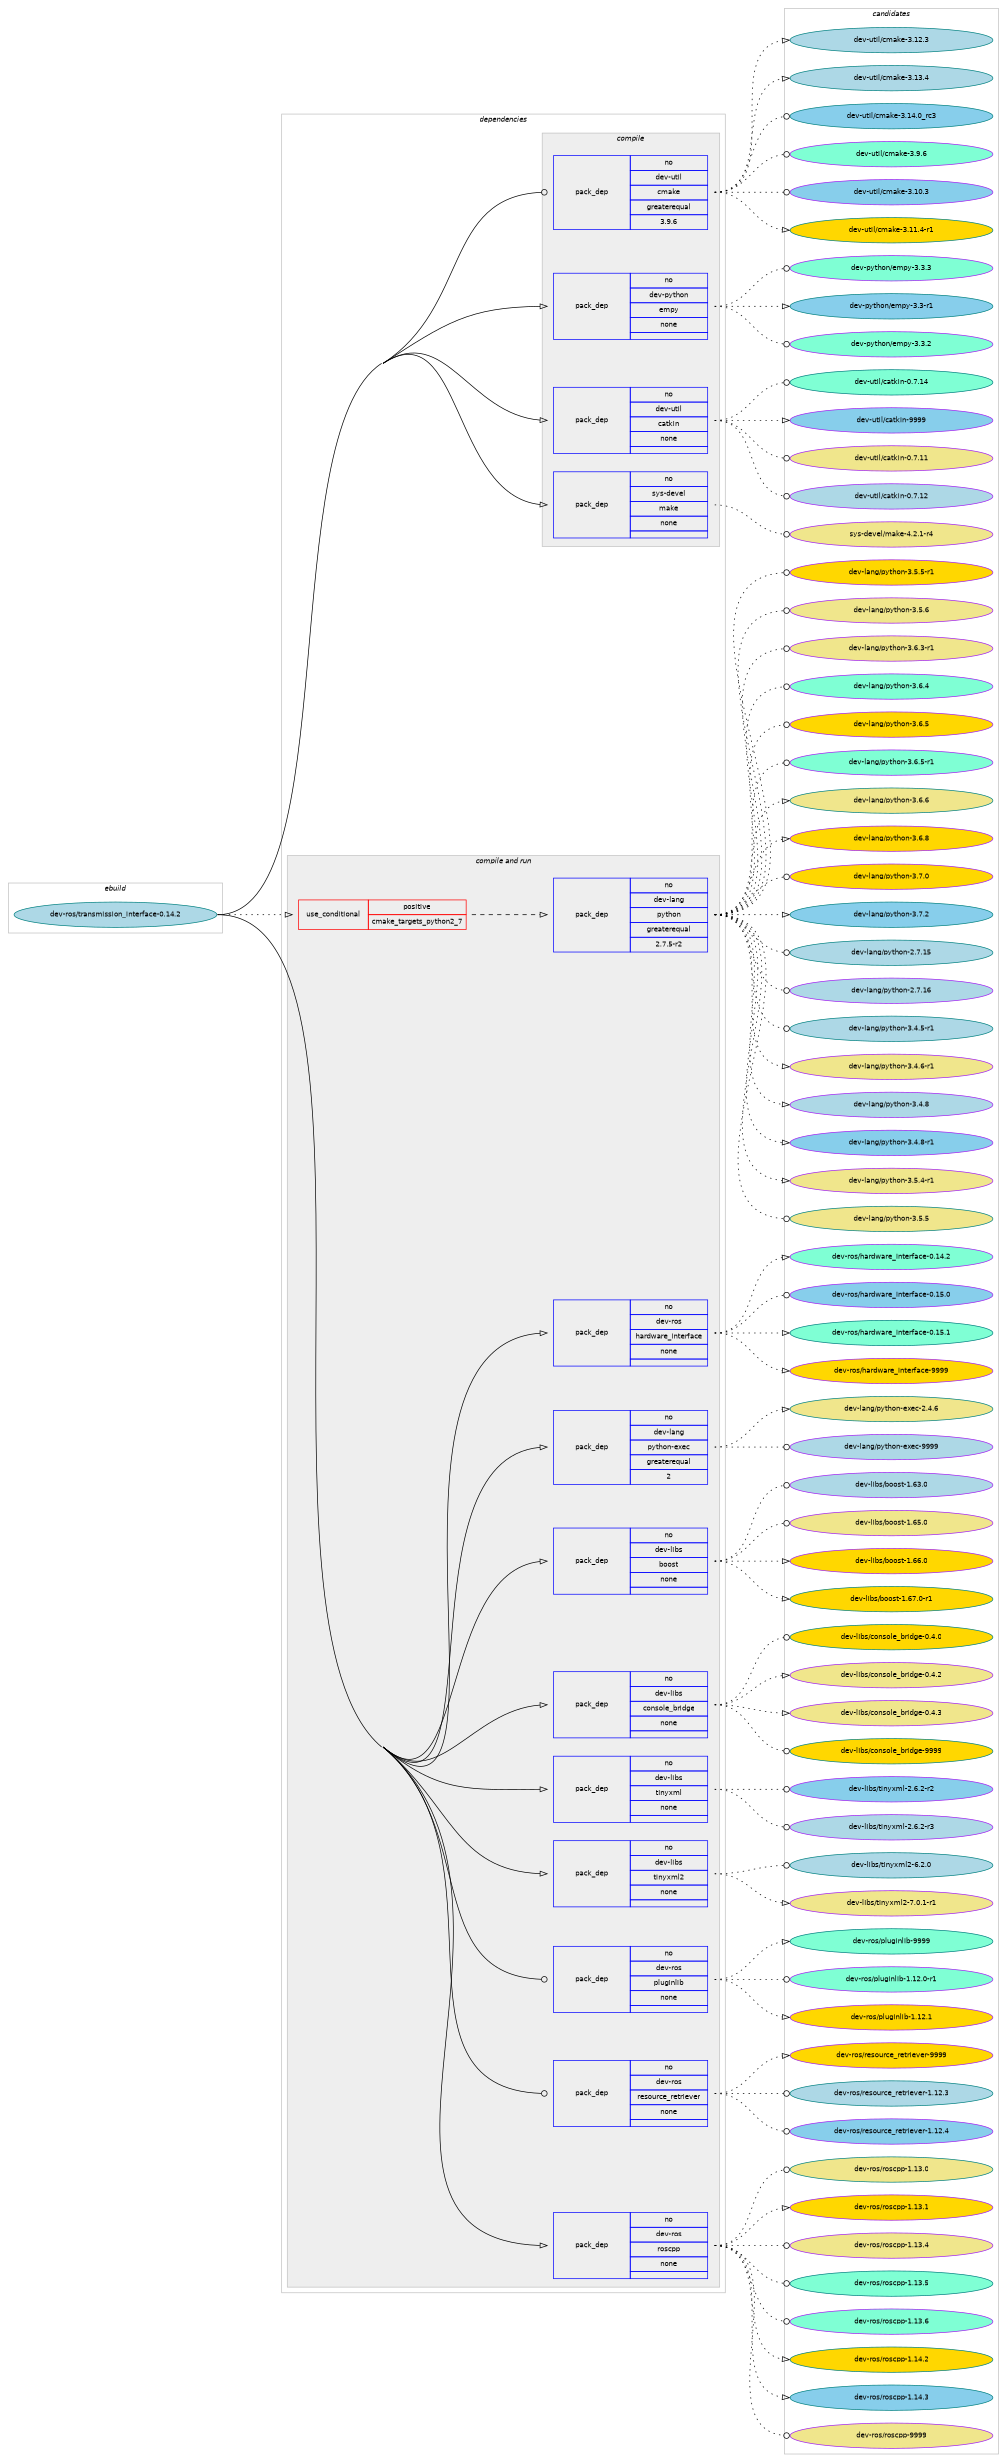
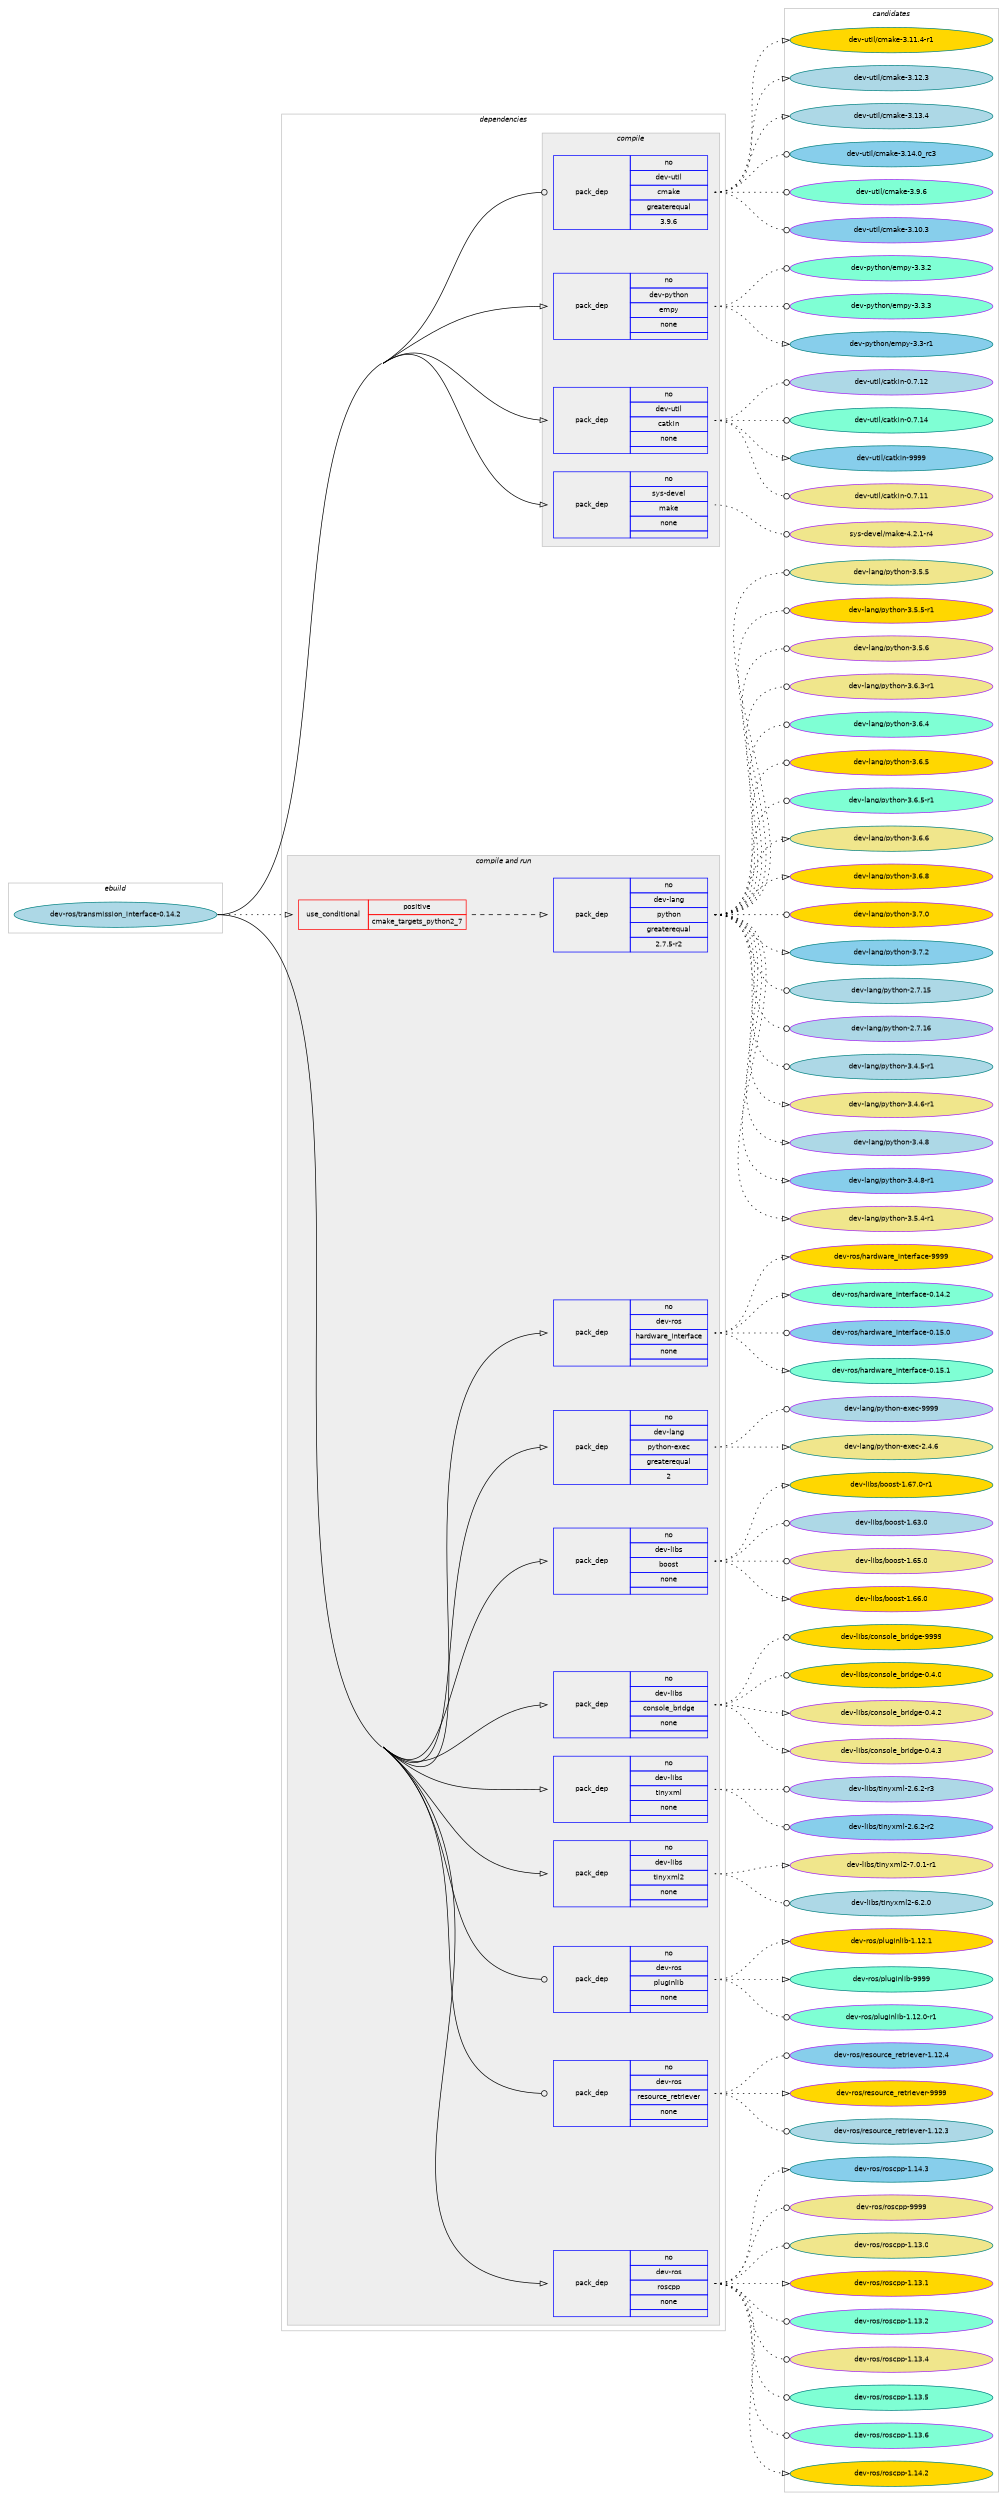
node "dev-util/catkin-9999": color purple -> teal
node "dev-ros/roscpp-1.13.2": added
